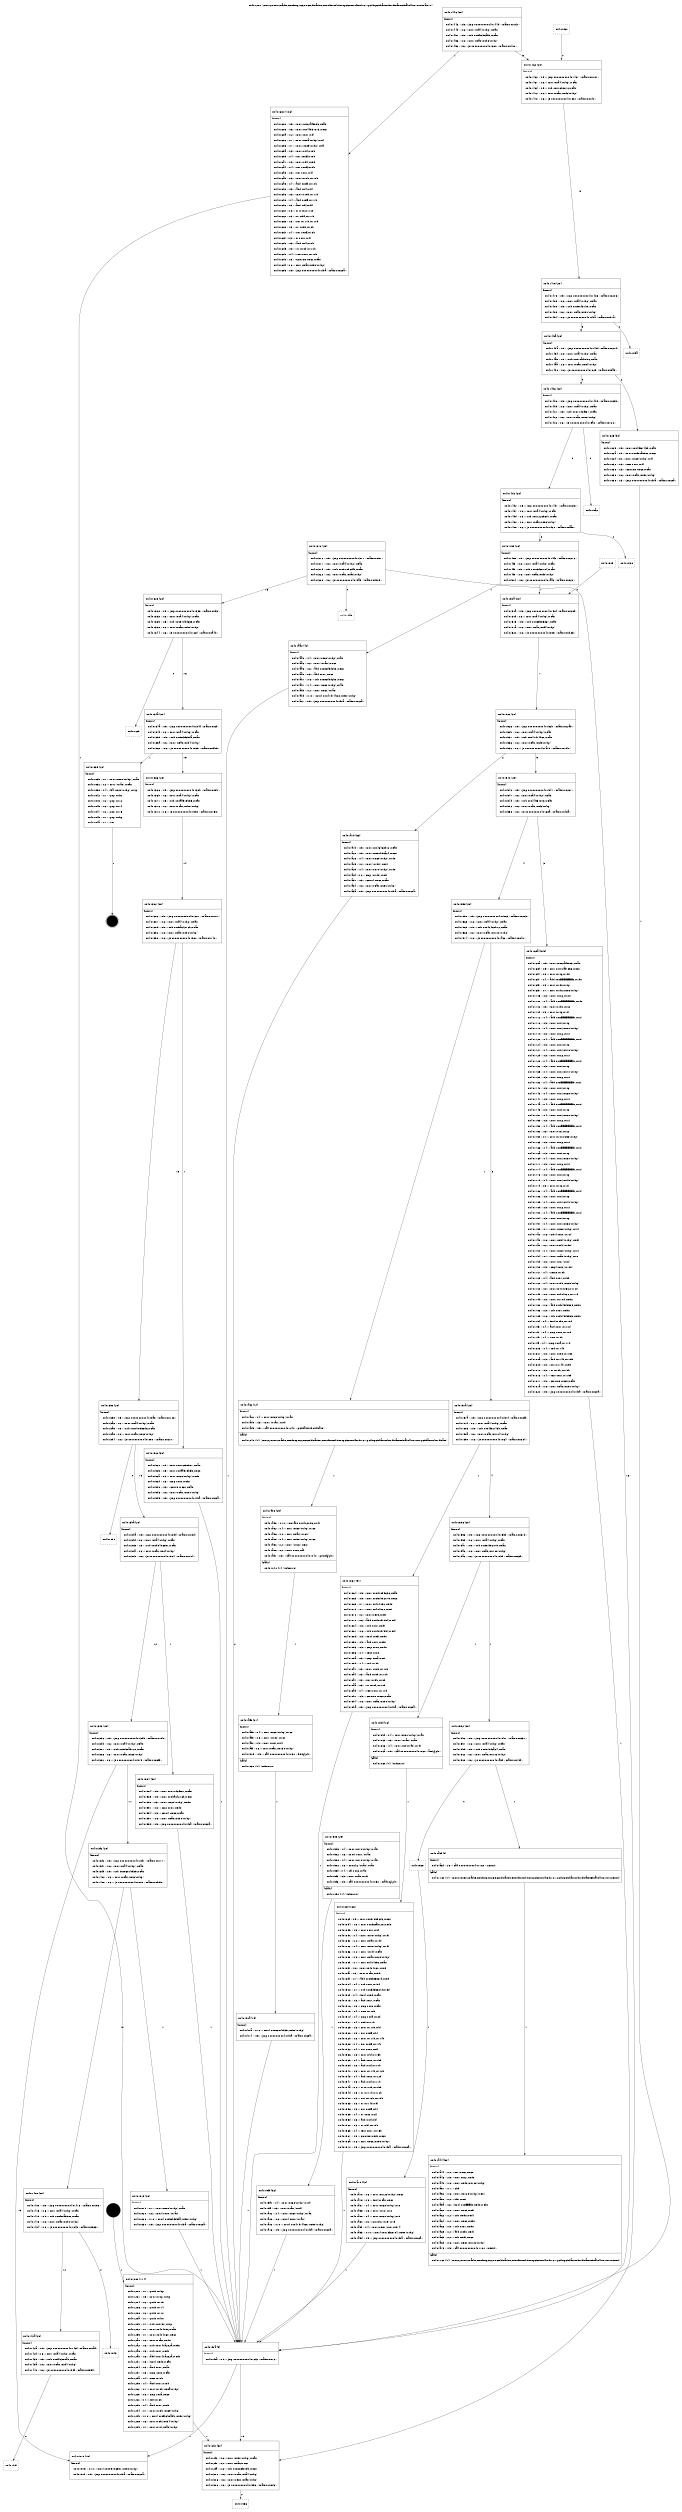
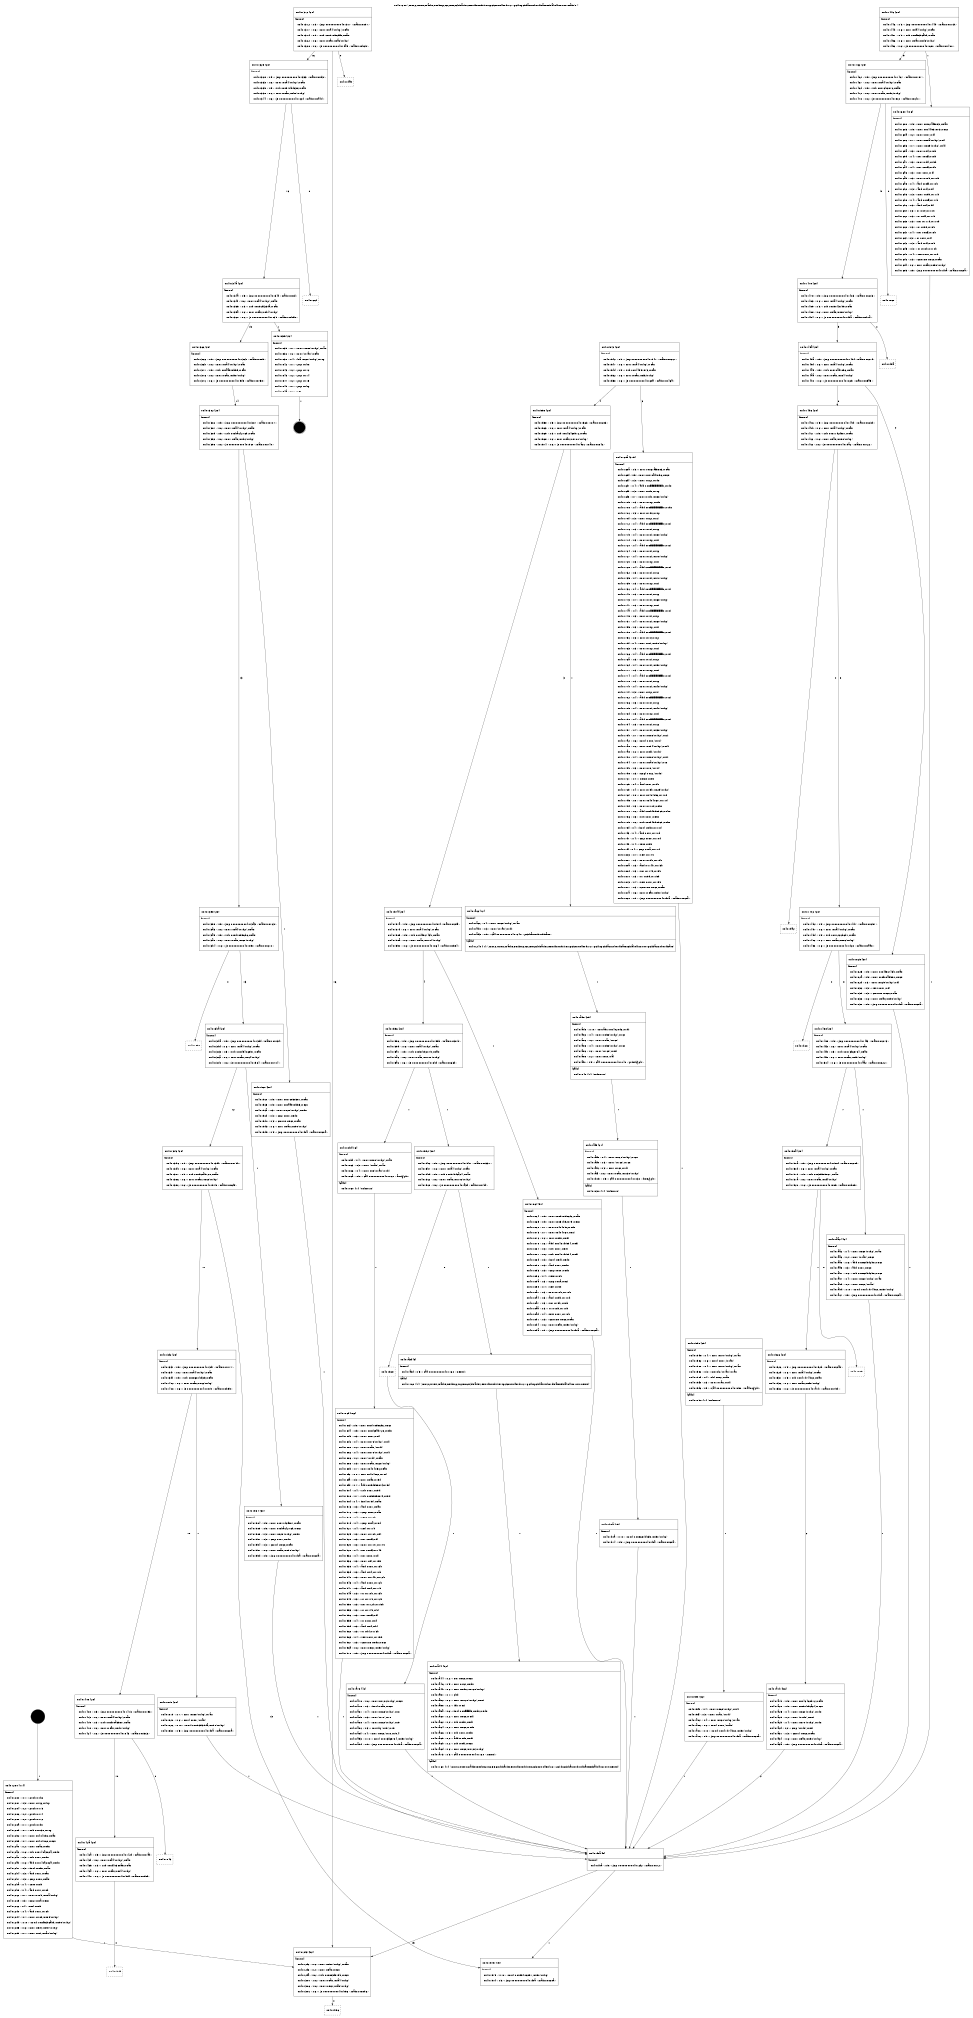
edge "0x401ec0" -> "0x401462 [28]": reversed
edge "0x401e05" -> "0x40150a [28]": reversed
edge "0x401526 [28]" -> "0x401542 [28]": removed, label "5"
